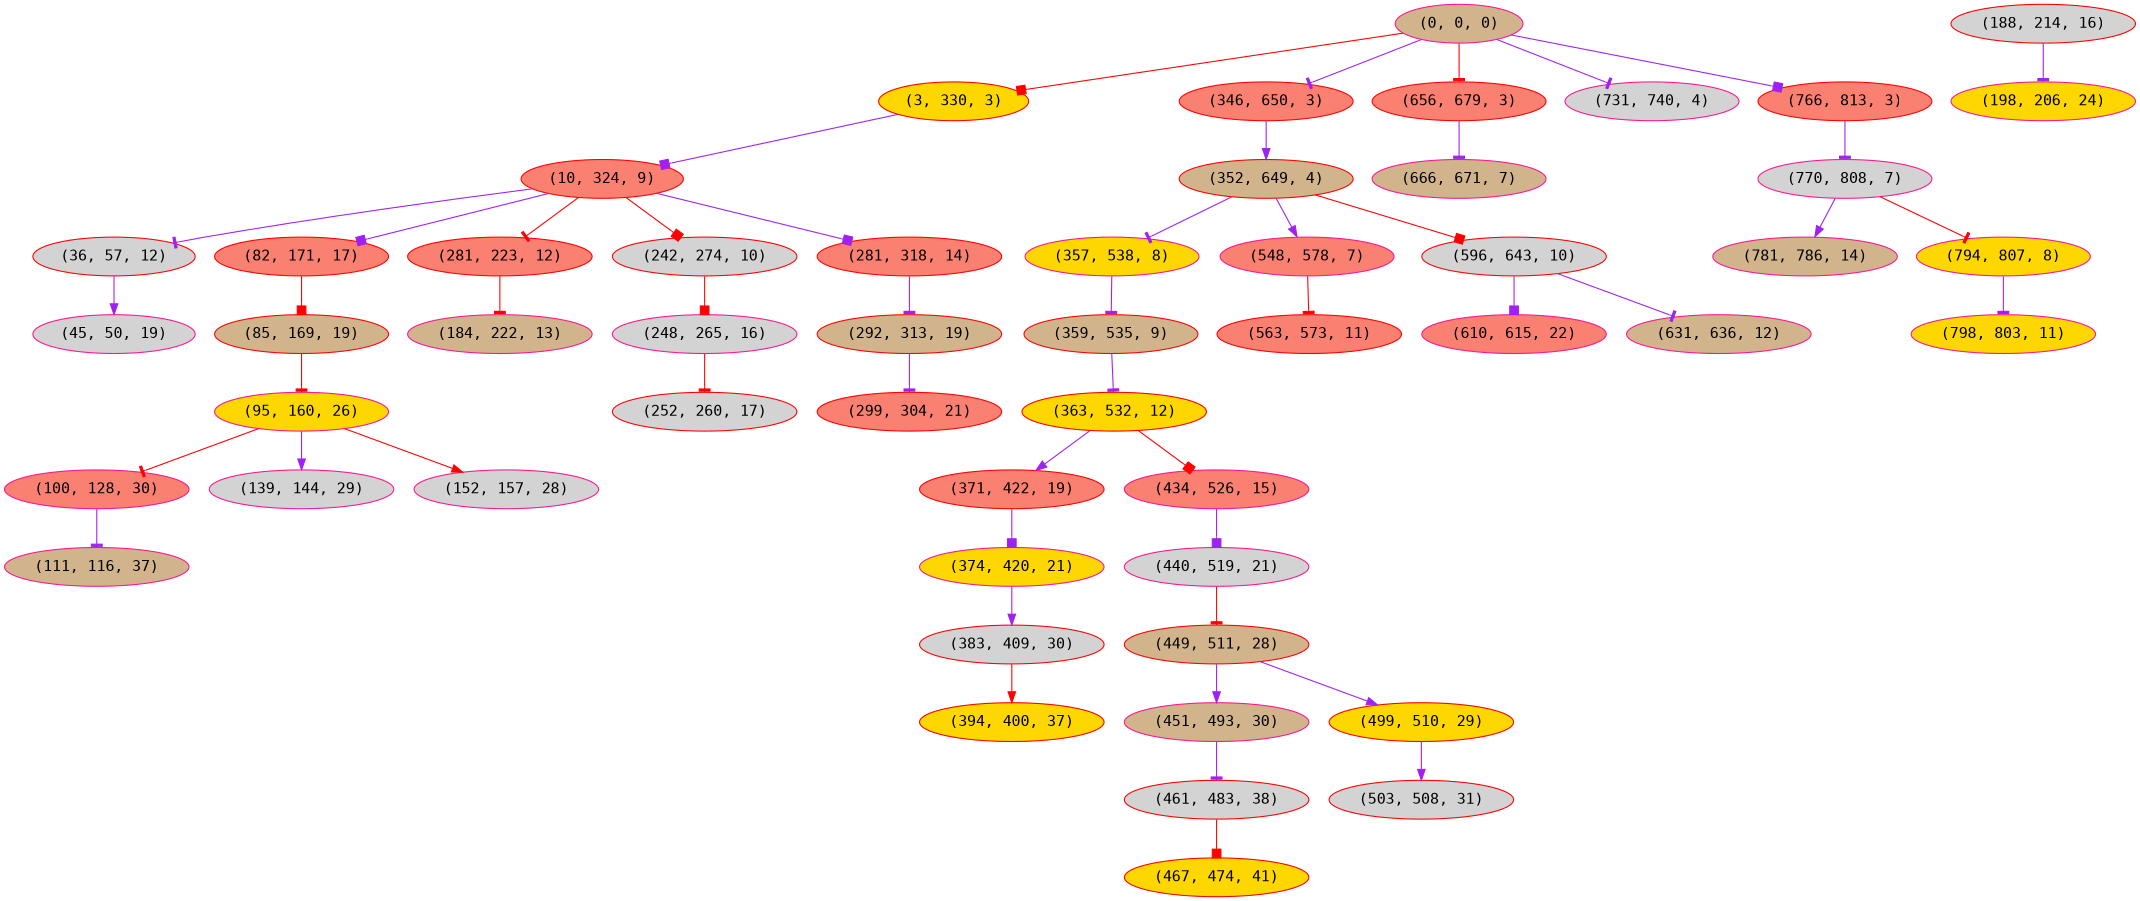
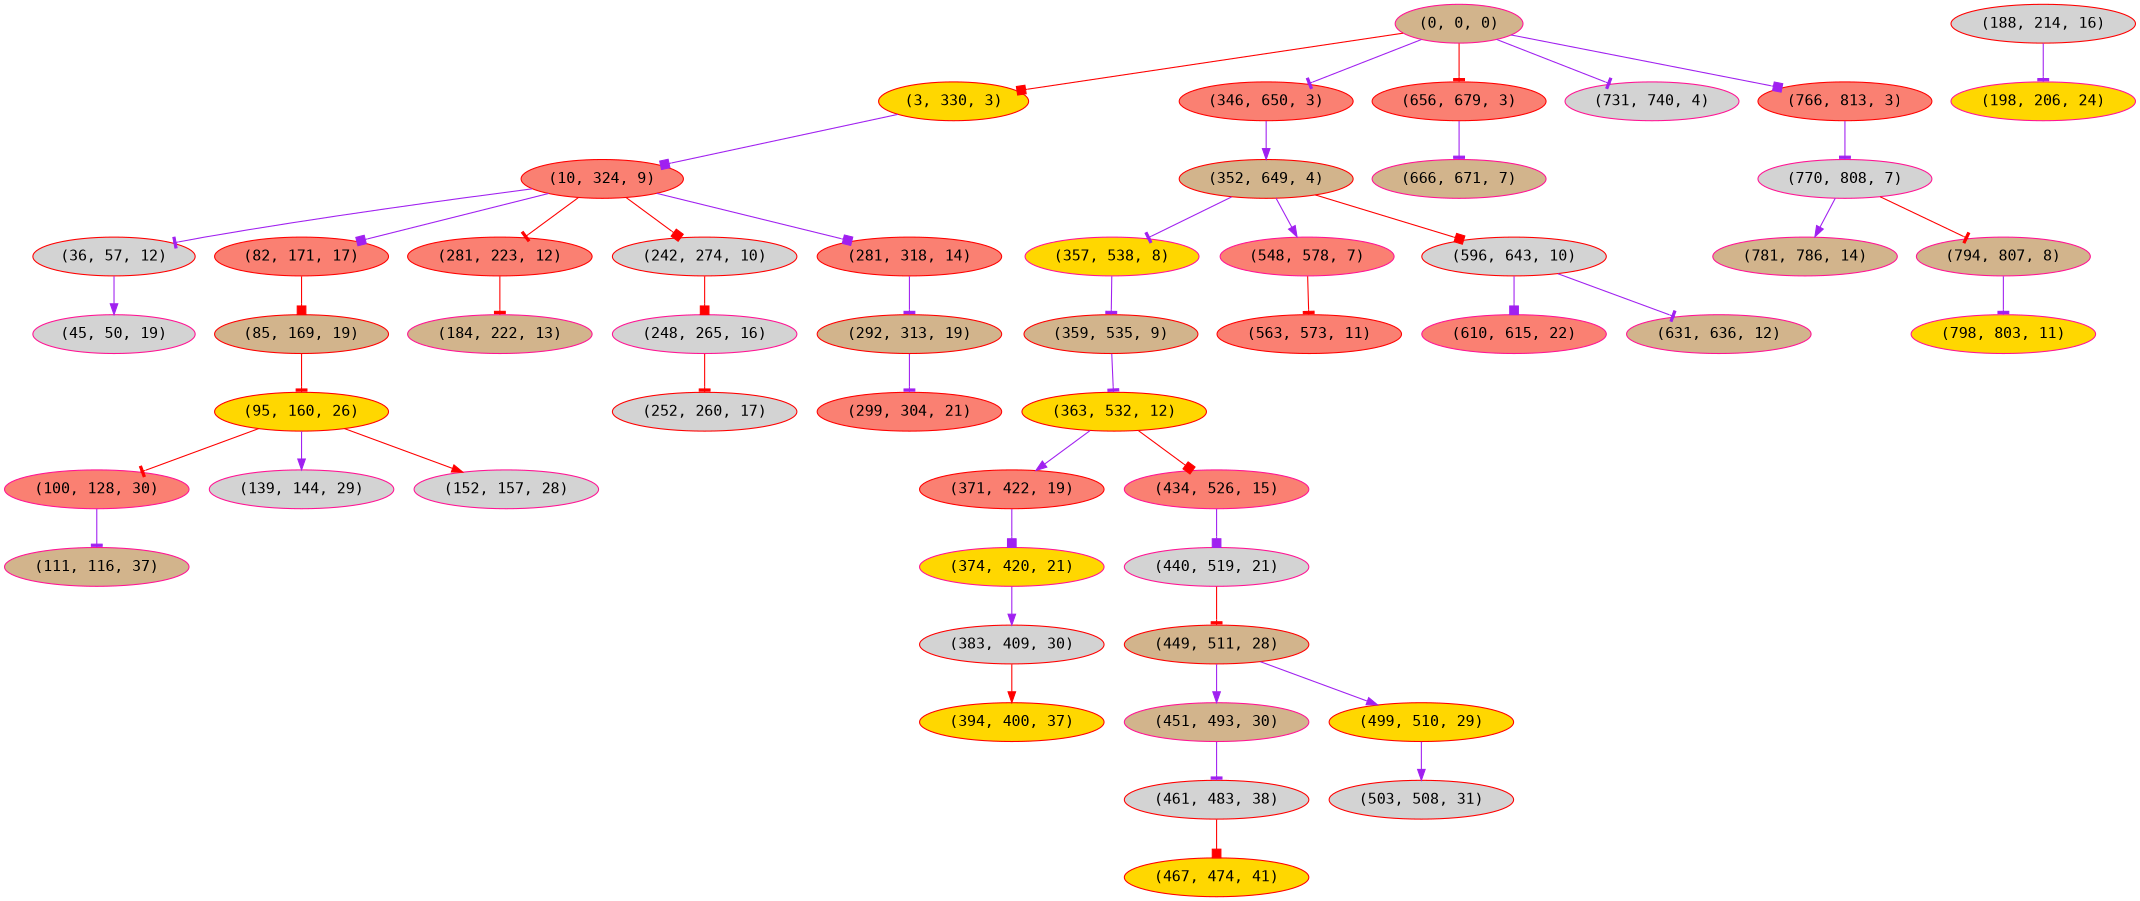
node "(794, 807, 8)": fillcolor gold -> tan
node "(95, 160, 26)": color deeppink -> red
